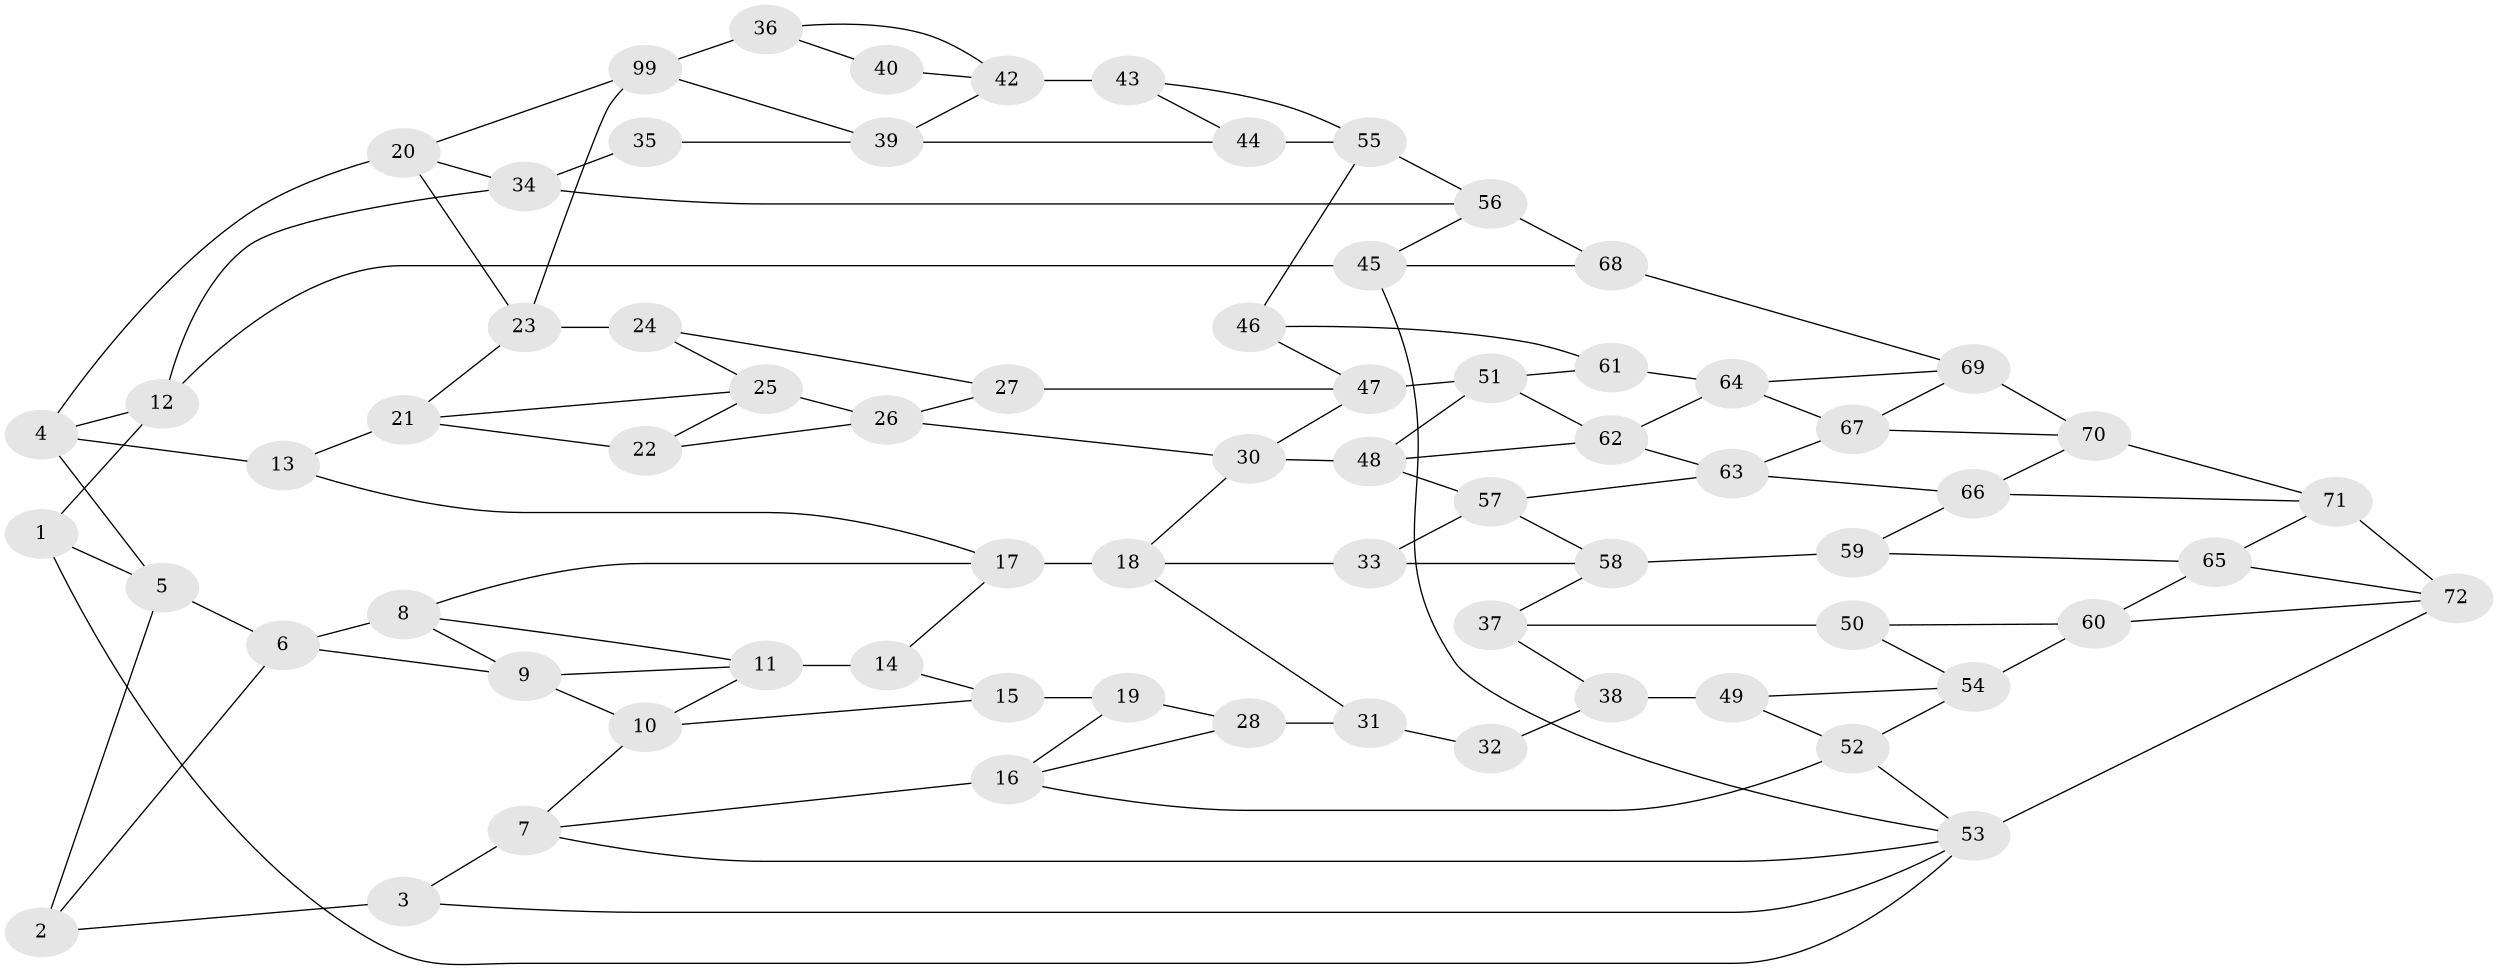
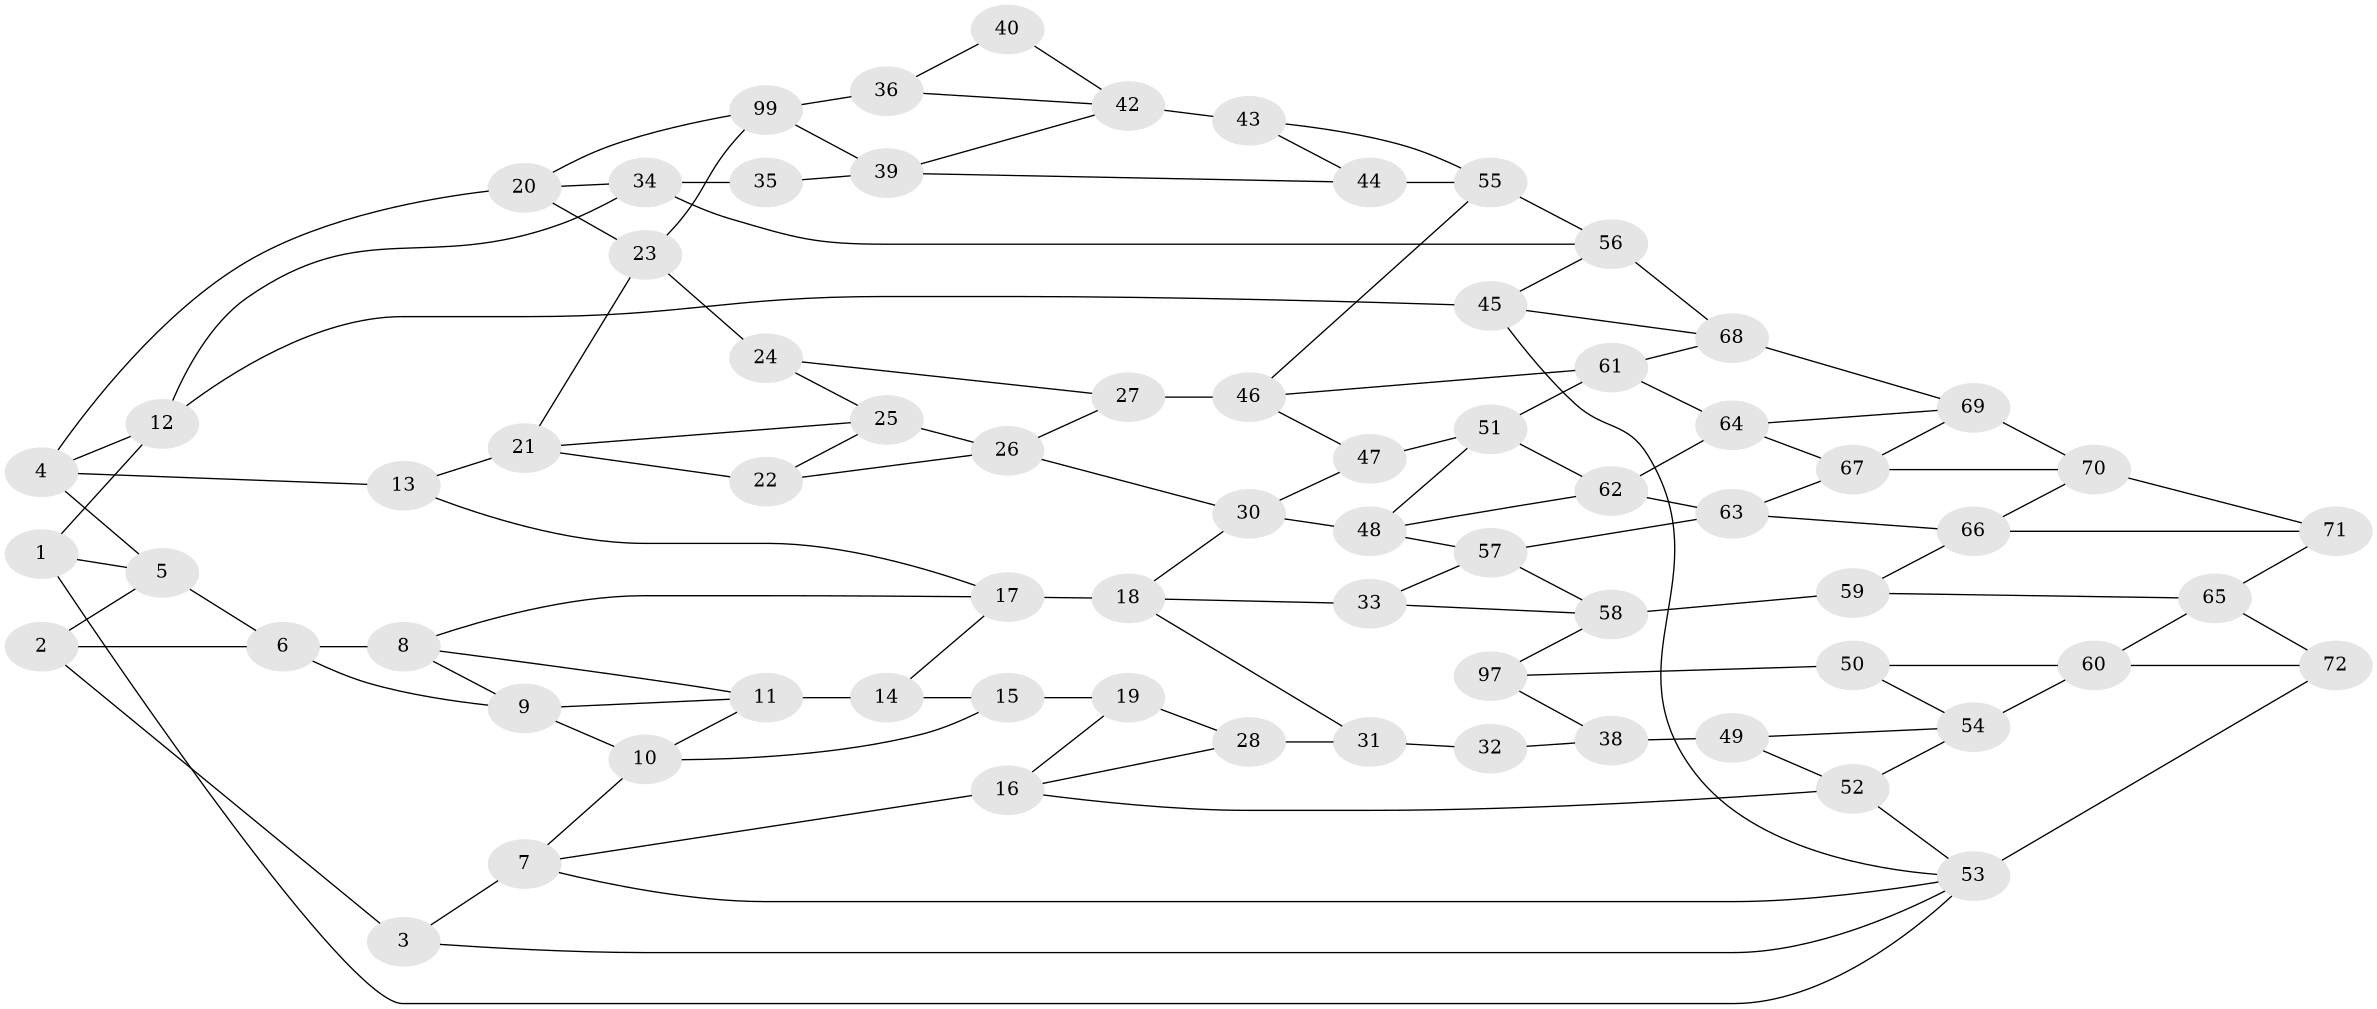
edge "68" -- "61": added
edge "27" -- "47": now "27" -- "46"
edge "71" -- "72": removed
node "37": label "37" -> "97"
